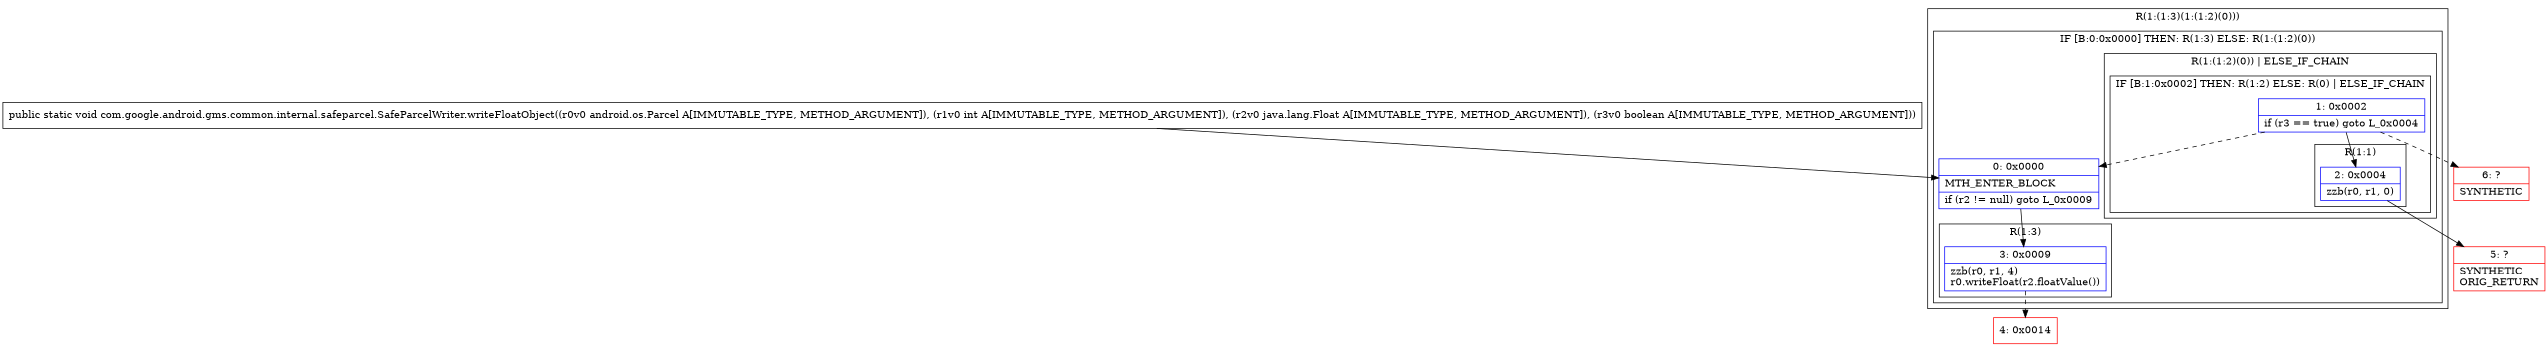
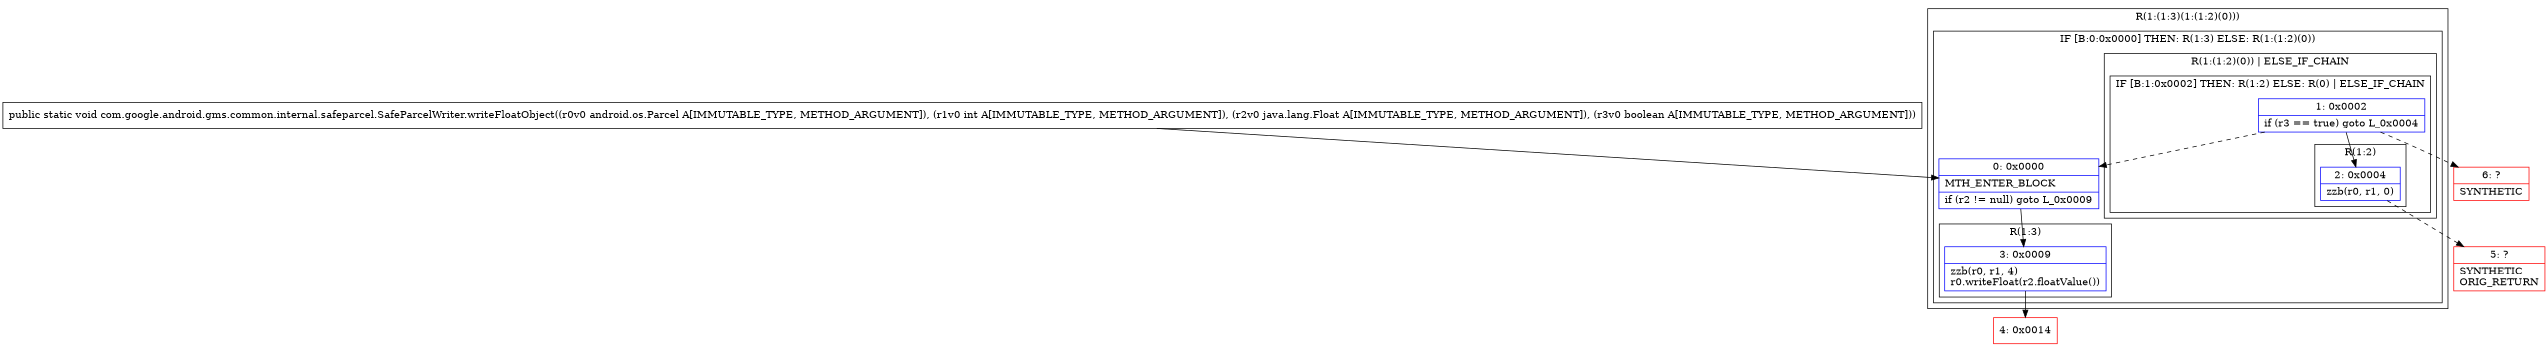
cluster "R(1:1)": label "R(1:1)" -> "R(1:2)"
edge "2: 0x0004" -> "5: ?": style solid -> dashed
edge "3: 0x0009" -> "4: 0x0014": style dashed -> solid
